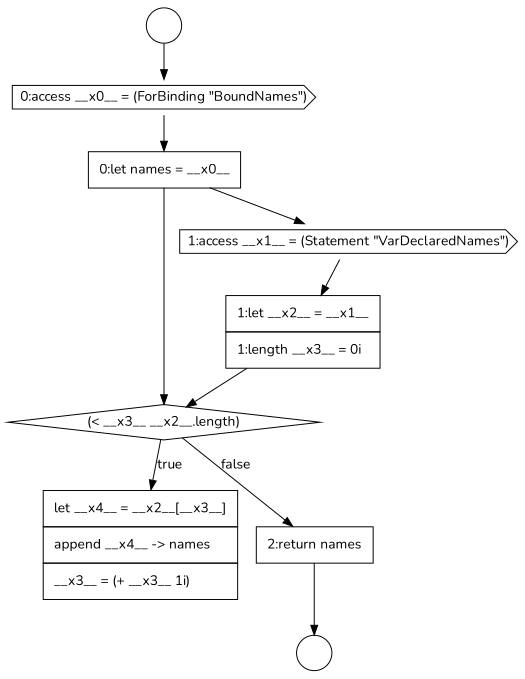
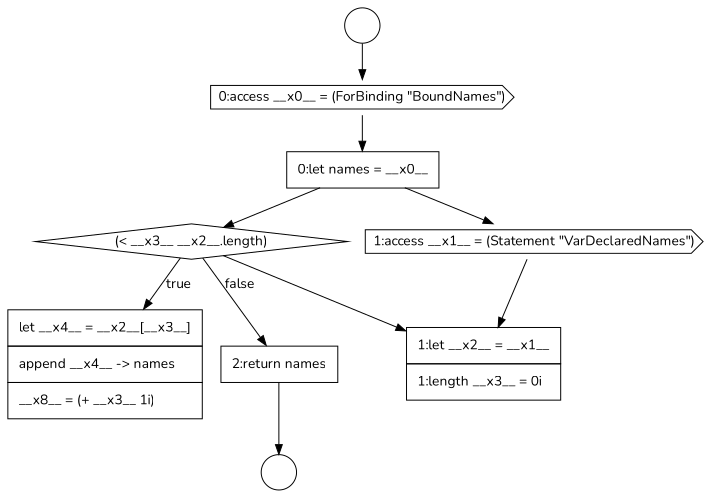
edge "1:let __x2__ = __x1__" -> "(< __x3__ __x2__.length)": reversed
node "let __x4__ = __x2__[__x3__]": text "__x3__ = (+ __x3__ 1i)" -> "__x8__ = (+ __x3__ 1i)"
